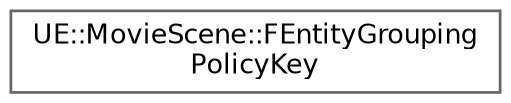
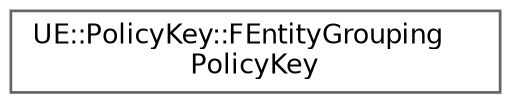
node "UE::MovieScene::FEntityGrouping PolicyKey": label "UE::MovieScene::FEntityGrouping PolicyKey" -> "UE::PolicyKey::FEntityGrouping PolicyKey"
